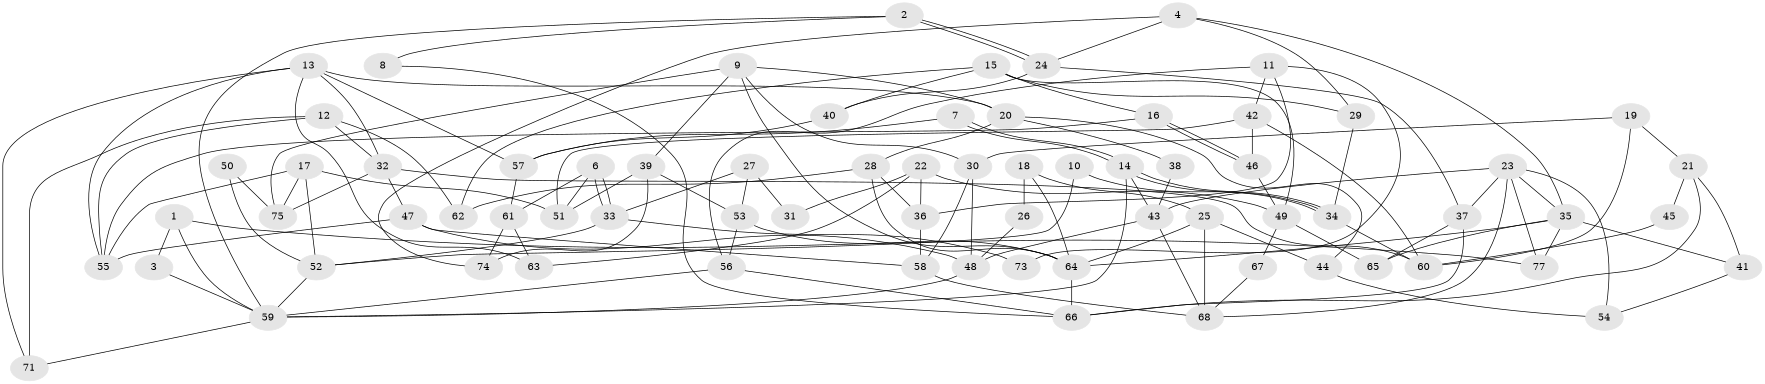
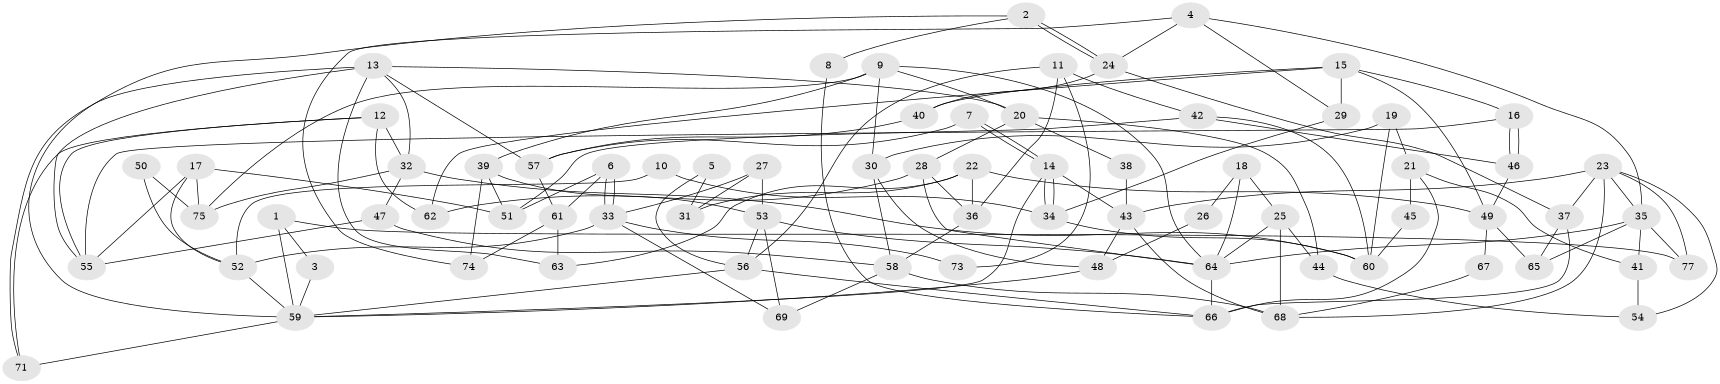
node "5": added
edge "47" -- "48": removed
node "69": added
